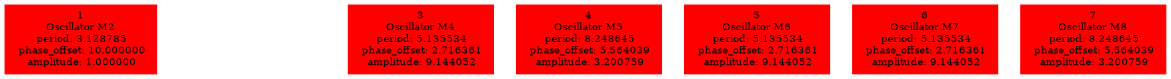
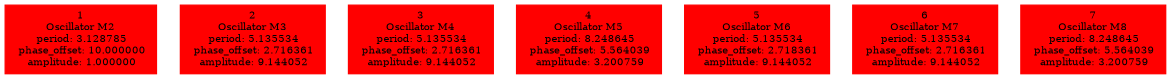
node "2": added
node "5": text "phase_offset: 2.716361" -> "phase_offset: 2.718361"
